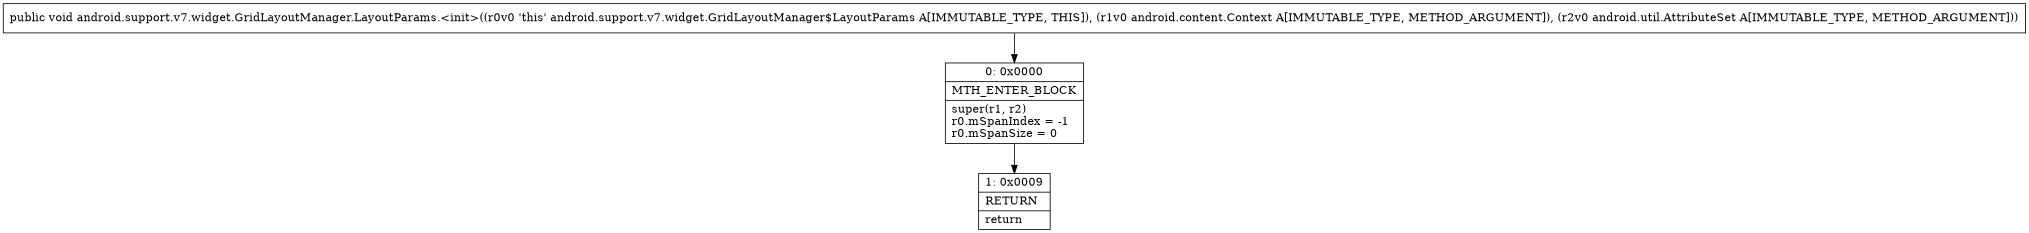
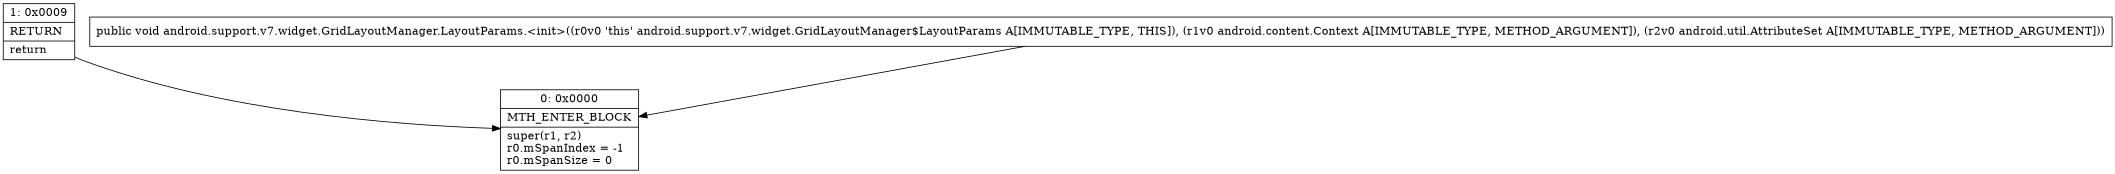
edge "0: 0x0000" -> "1: 0x0009": reversed
